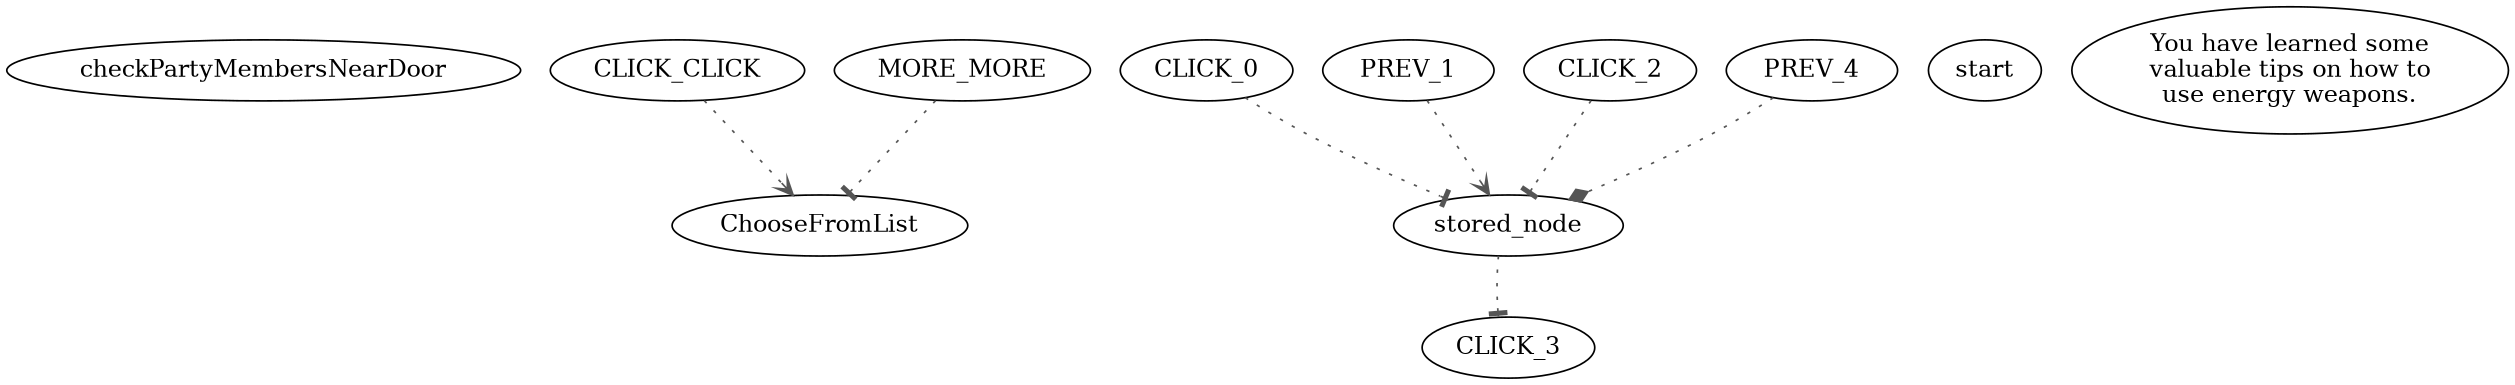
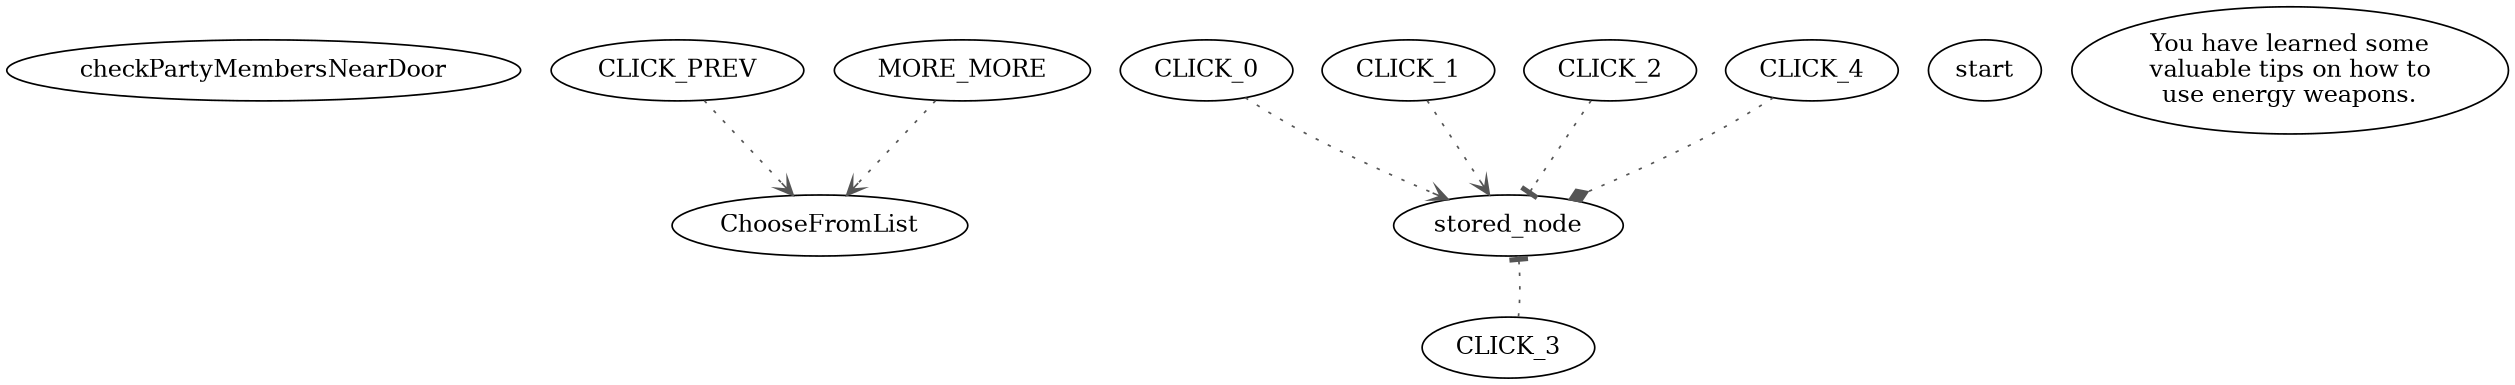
node "CLICK_CLICK": label "CLICK_CLICK" -> "CLICK_PREV"
node "PREV_1": label "PREV_1" -> "CLICK_1"
node "PREV_4": label "PREV_4" -> "CLICK_4"
edge "MORE_MORE" -> "ChooseFromList": arrowhead tee -> vee
edge "CLICK_0" -> "stored_node": arrowhead tee -> vee
edge "stored_node" -> "CLICK_3": reversed
